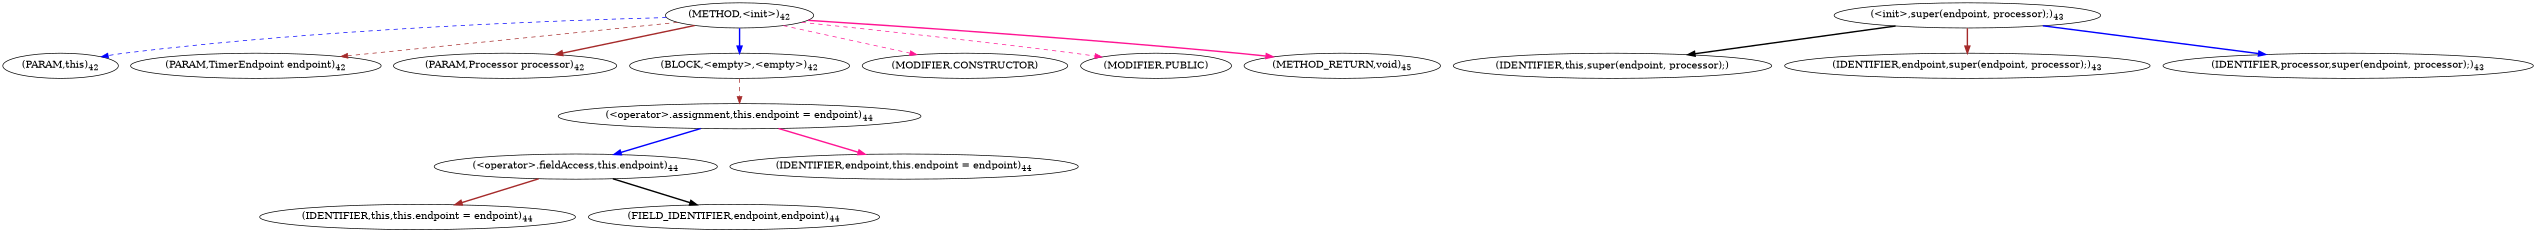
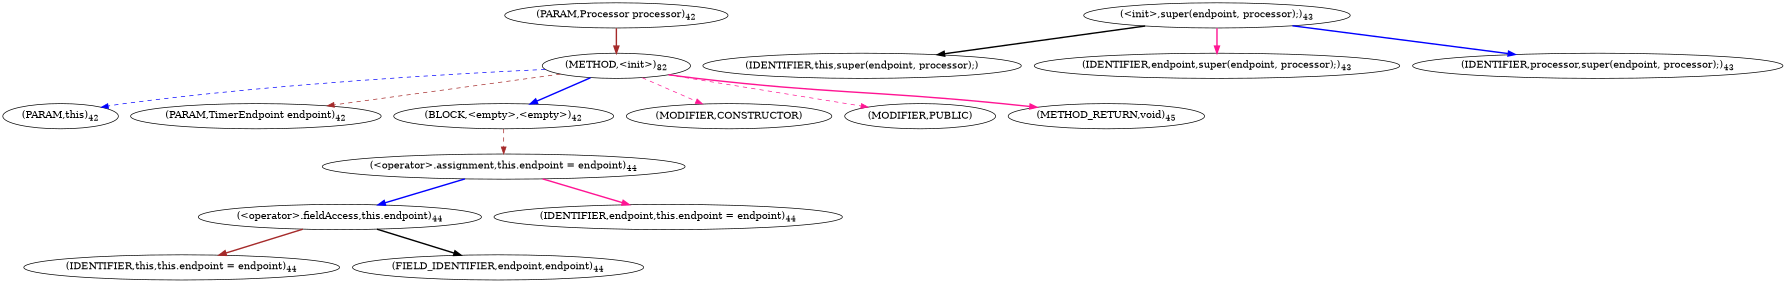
node "(METHOD,<init>)": text "42" -> "82"
edge "(<init>,super(endpoint, processor);)" -> "(IDENTIFIER,endpoint,super(endpoint, processor);)": color brown -> deeppink
edge "(METHOD,<init>)" -> "(PARAM,Processor processor)": reversed
